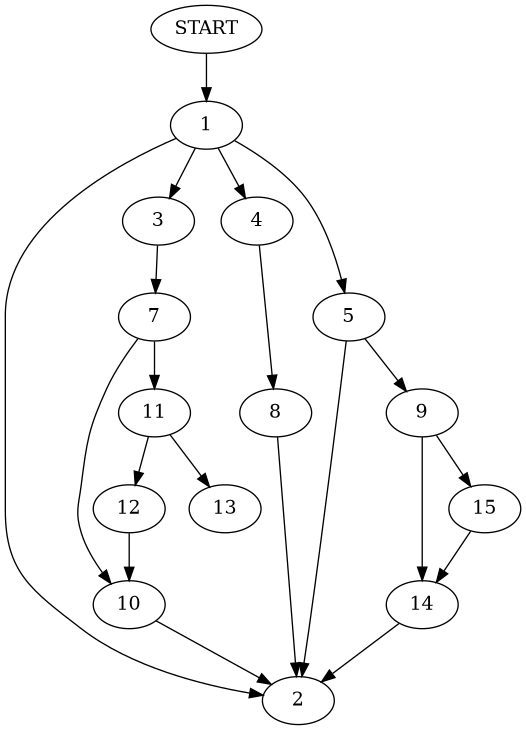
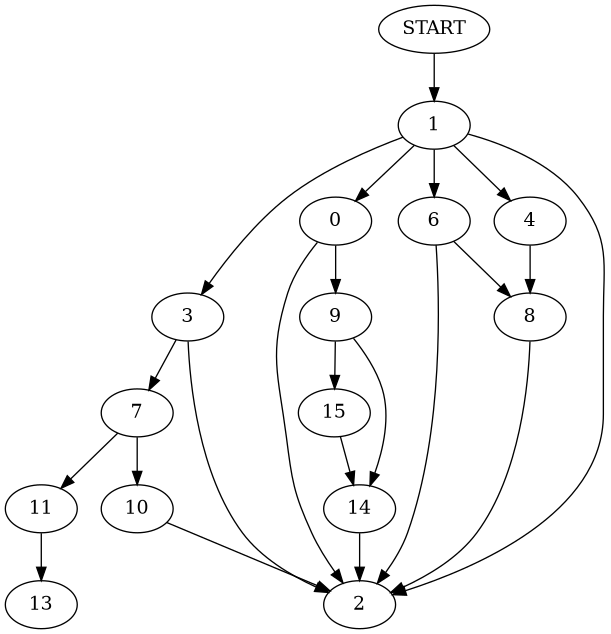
node "6": added
node "5": label "5" -> "0"
edge "3" -> "2": added
node "12": removed
